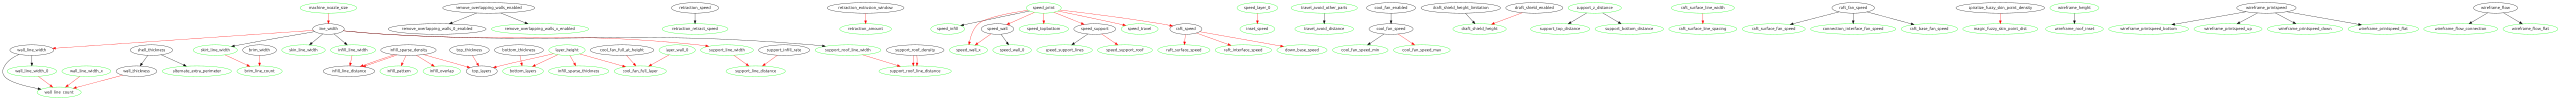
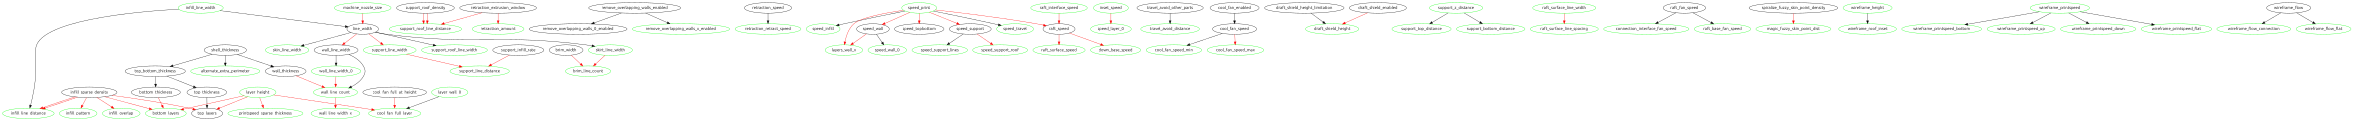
node "travel_avoid_other_parts": color green -> black
node "wireframe_printspeed": color black -> green
edge "speed_layer_0" -> "inset_speed": reversed
edge "speed_print" -> "speed_travel": color red -> black
node "speed_topbottom": color green -> black
node "raft_surface_fan_speed": removed
edge "line_width" -> "infill_line_width": reversed
edge "raft_speed" -> "raft_interface_speed": reversed
node "speed_wall_x": label "speed_wall_x" -> "layers_wall_x"
edge "infill_line_width" -> "infill_line_distance": color red -> black
edge "top_thickness" -> "top_layers": color red -> black
edge "layer_wall_0" -> "cool_fan_full_layer": color red -> black
edge "support_roof_line_width" -> "support_roof_line_distance": now "retraction_extrusion_window" -> "support_roof_line_distance"
node "top_bottom_thickness": added
node "infill_line_distance": color black -> green
node "infill_sparse_thickness": label "infill_sparse_thickness" -> "printspeed_sparse_thickness"
edge "wall_line_width_x" -> "wall_line_count": reversed
edge "infill_sparse_density" -> "bottom_layers": added
